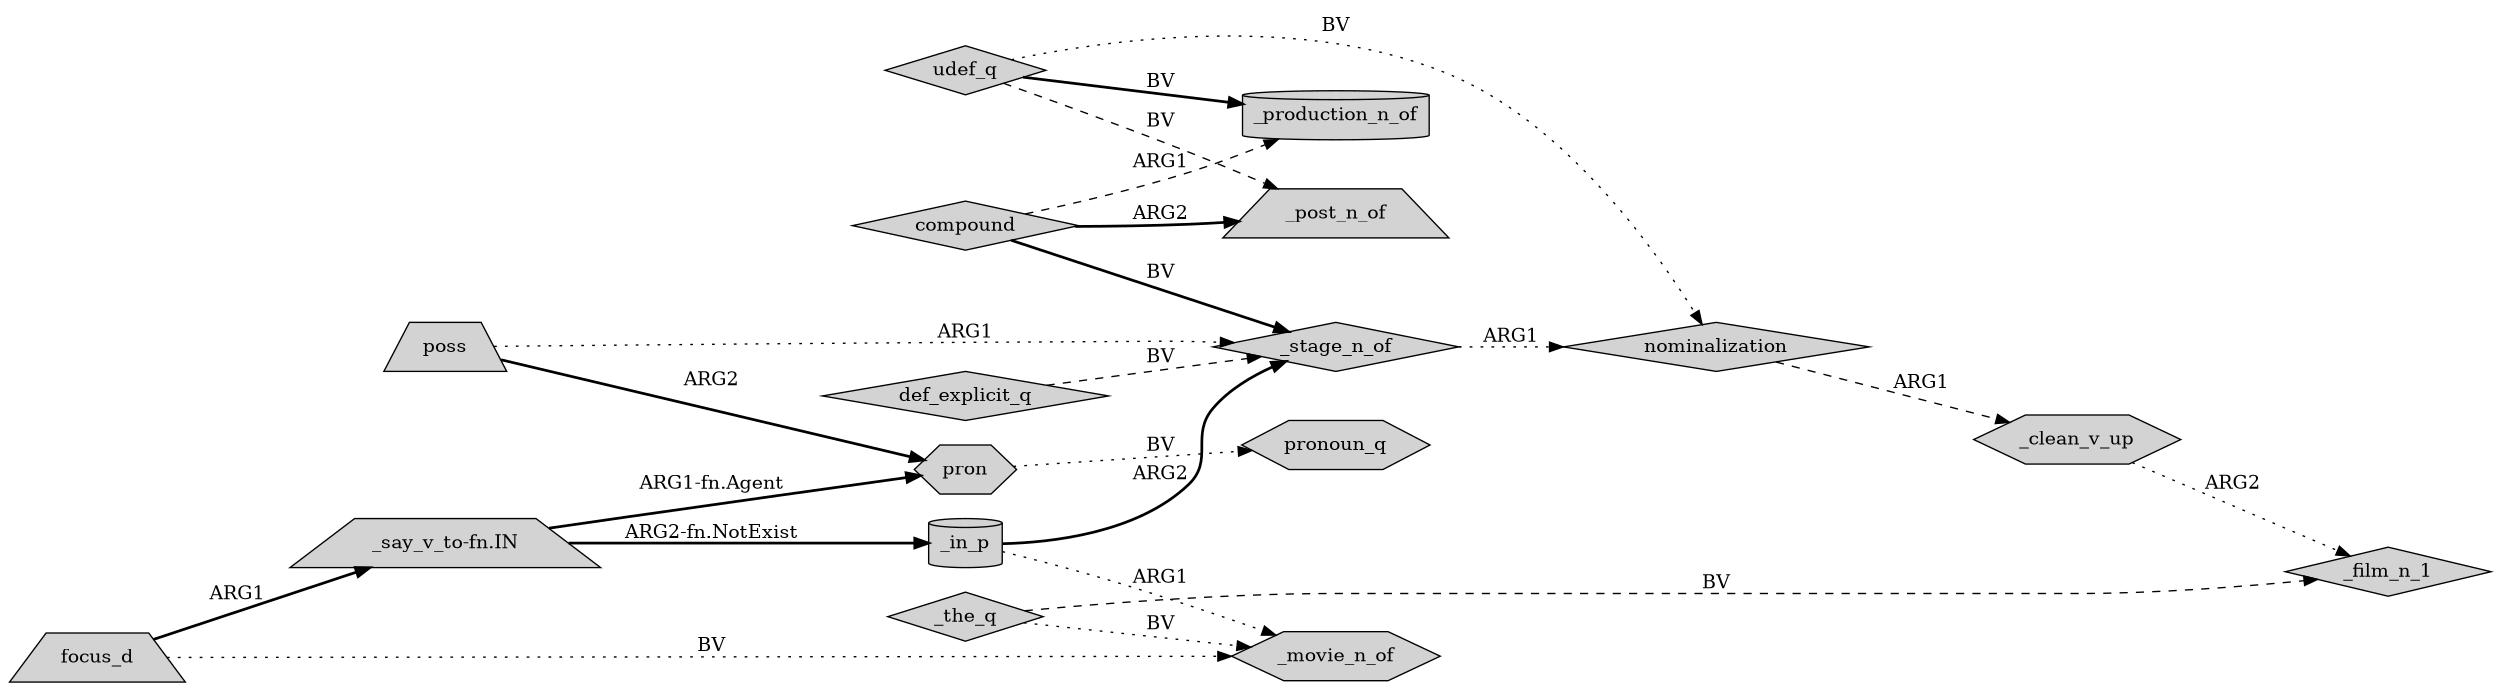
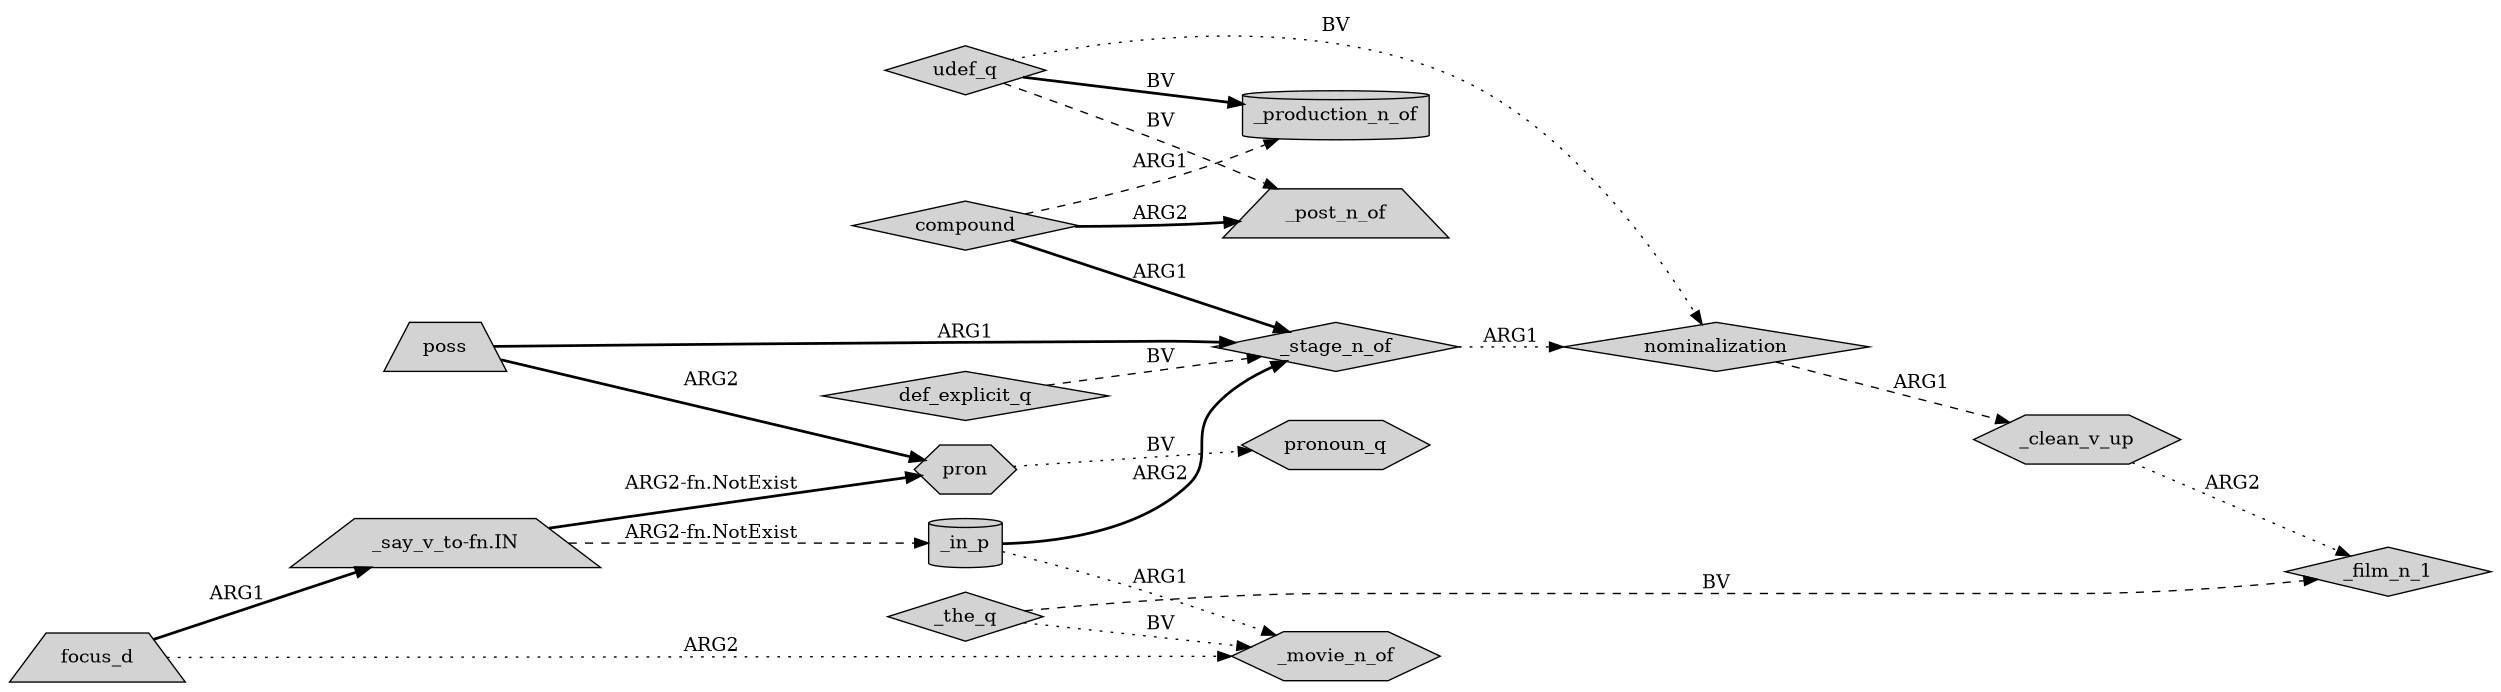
edge "compound" -> "_stage_n_of": label "BV" -> "ARG1"
edge "poss" -> "_stage_n_of": style dotted -> bold
edge "_say_v_to-fn.IN" -> "pron": label "ARG1-fn.Agent" -> "ARG2-fn.NotExist"
edge "_say_v_to-fn.IN" -> "_in_p": style bold -> dashed
edge "focus_d" -> "_movie_n_of": label "BV" -> "ARG2"
